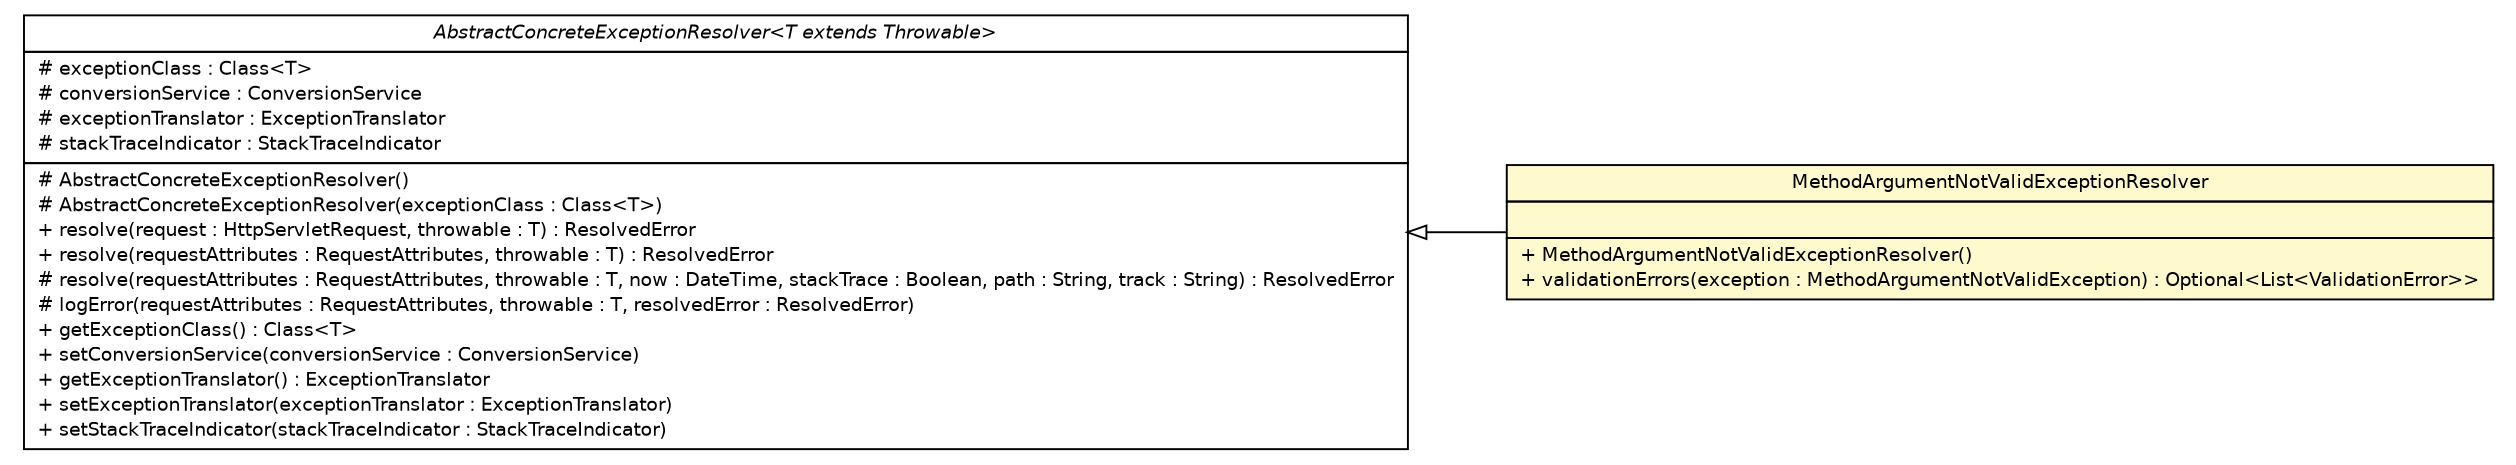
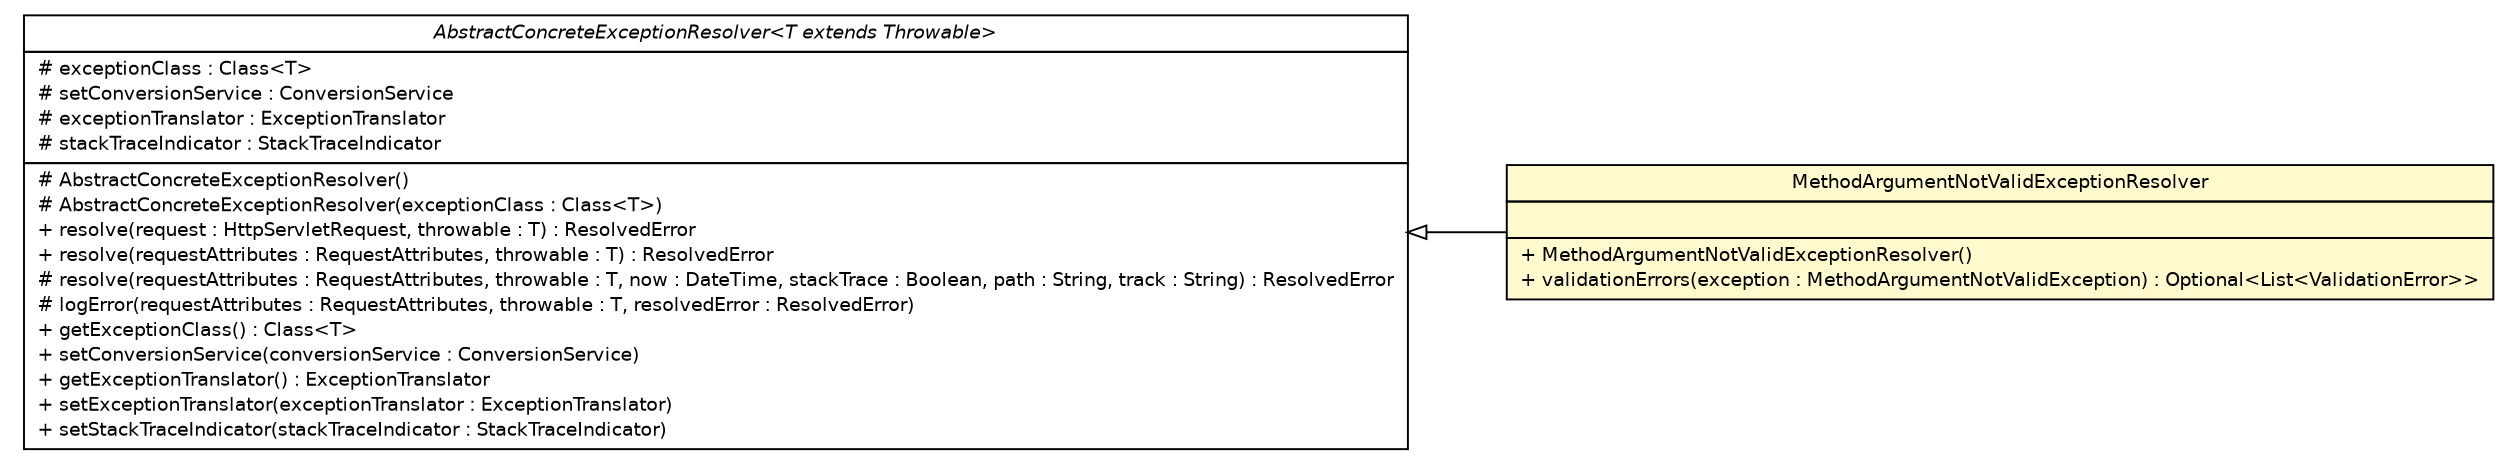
node "AbstractConcreteExceptionResolver<T extends Throwable>": text "# conversionService : ConversionService" -> "# setConversionService : ConversionService"
